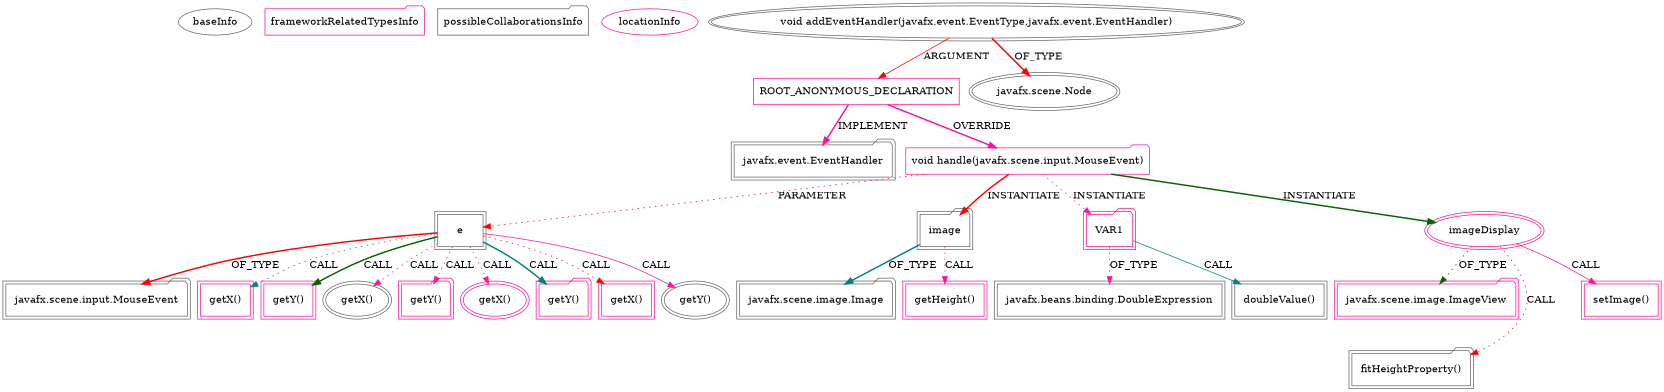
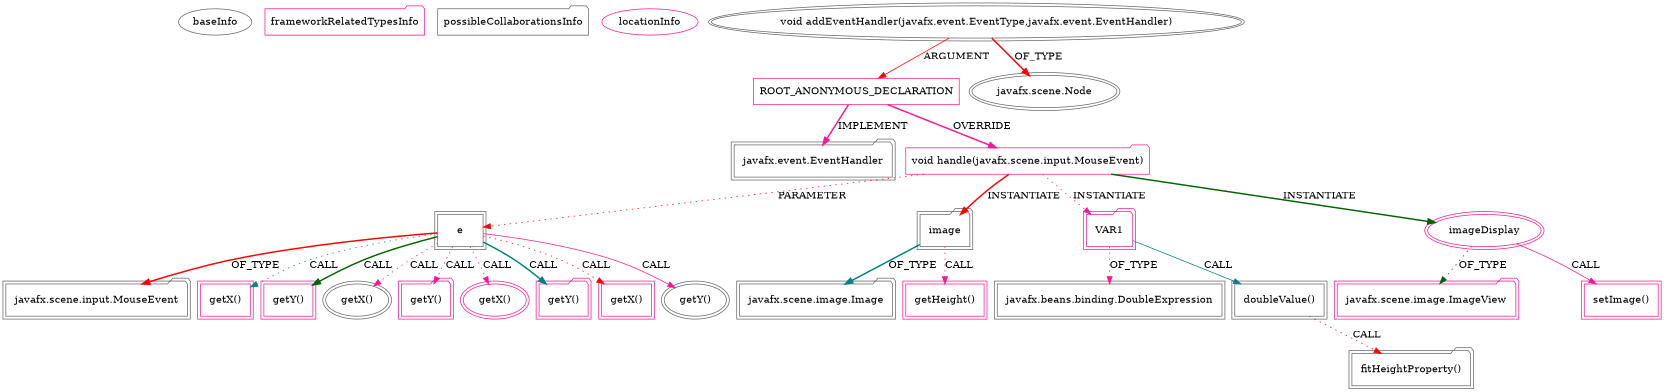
edge "imageDisplay" -> "fitHeightProperty()": now "doubleValue()" -> "fitHeightProperty()"
